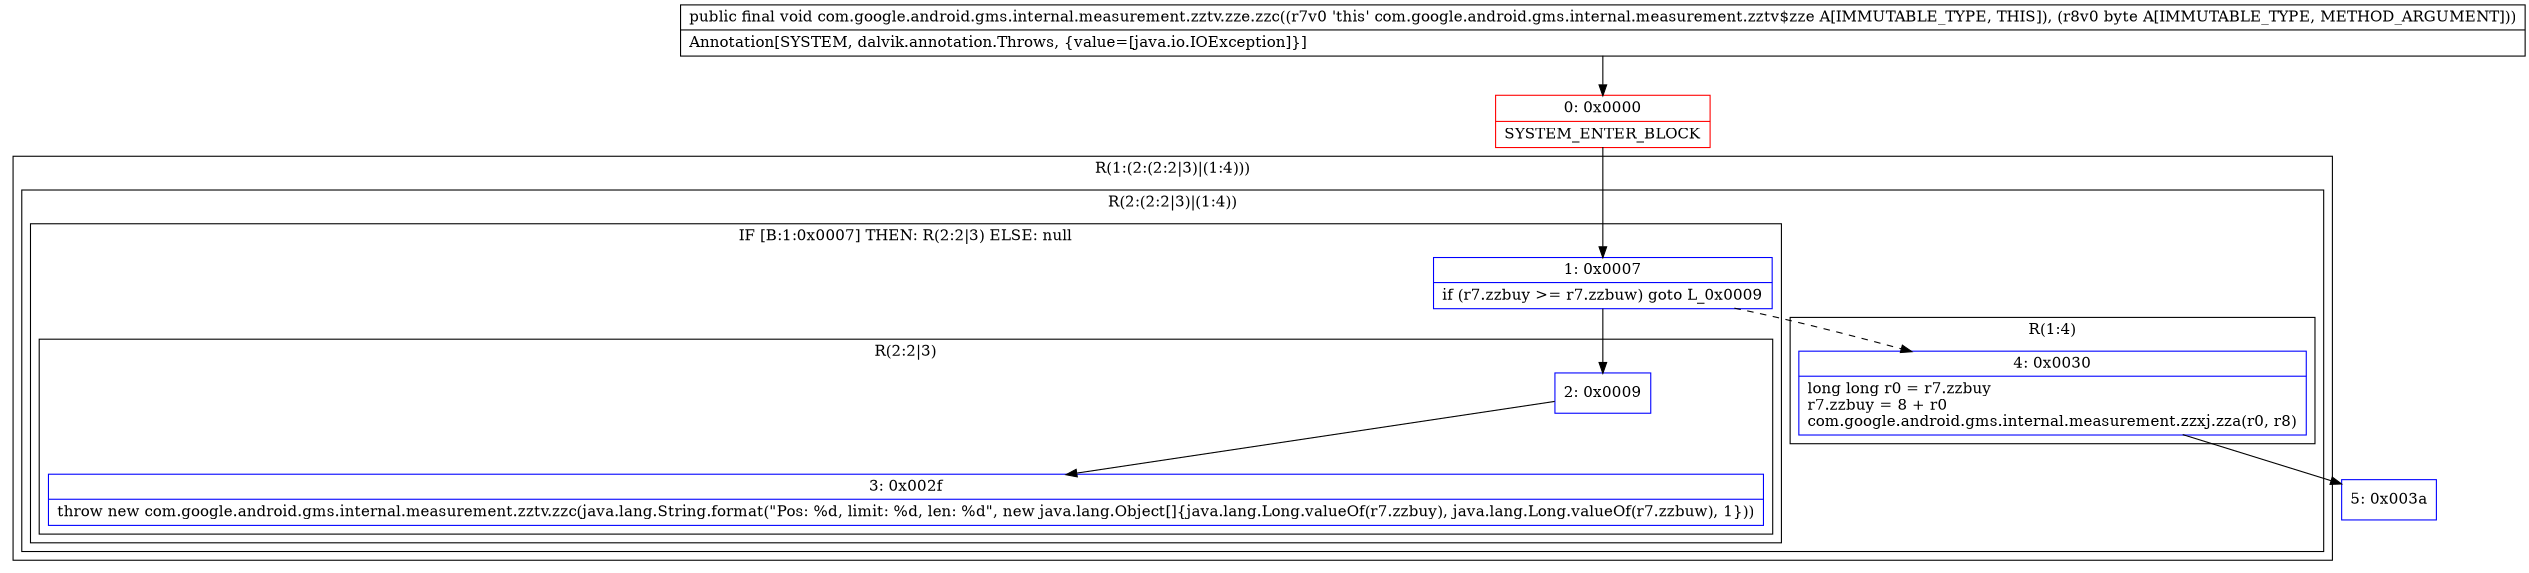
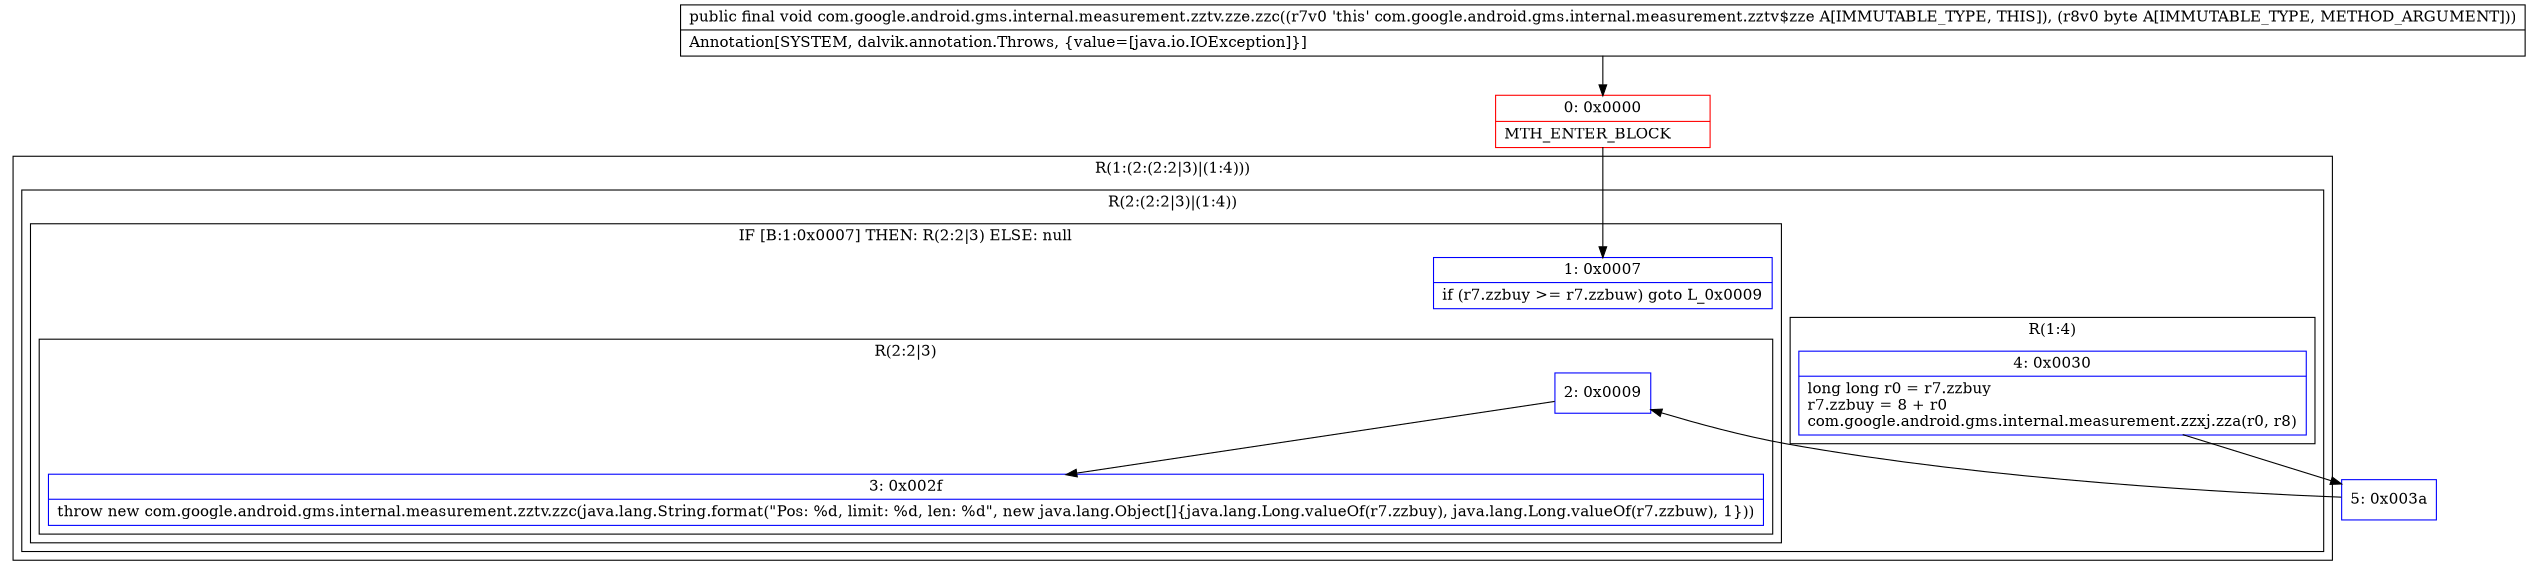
node "0: 0x0000": text "SYSTEM_ENTER_BLOCK" -> "MTH_ENTER_BLOCK"
edge "1: 0x0007" -> "4: 0x0030": removed
edge "1: 0x0007" -> "2: 0x0009": now "5: 0x003a" -> "2: 0x0009"
